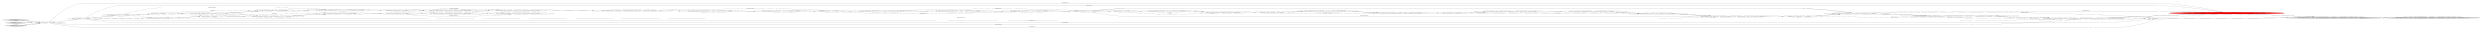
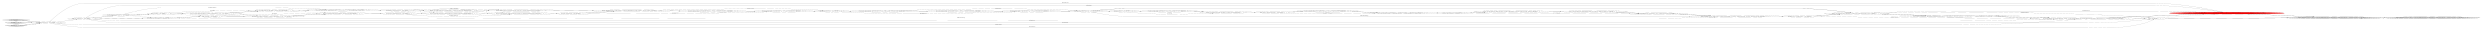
node "JobContext mockJobContext1 = mock()@@@12@@@['0', '0', '1']": added
